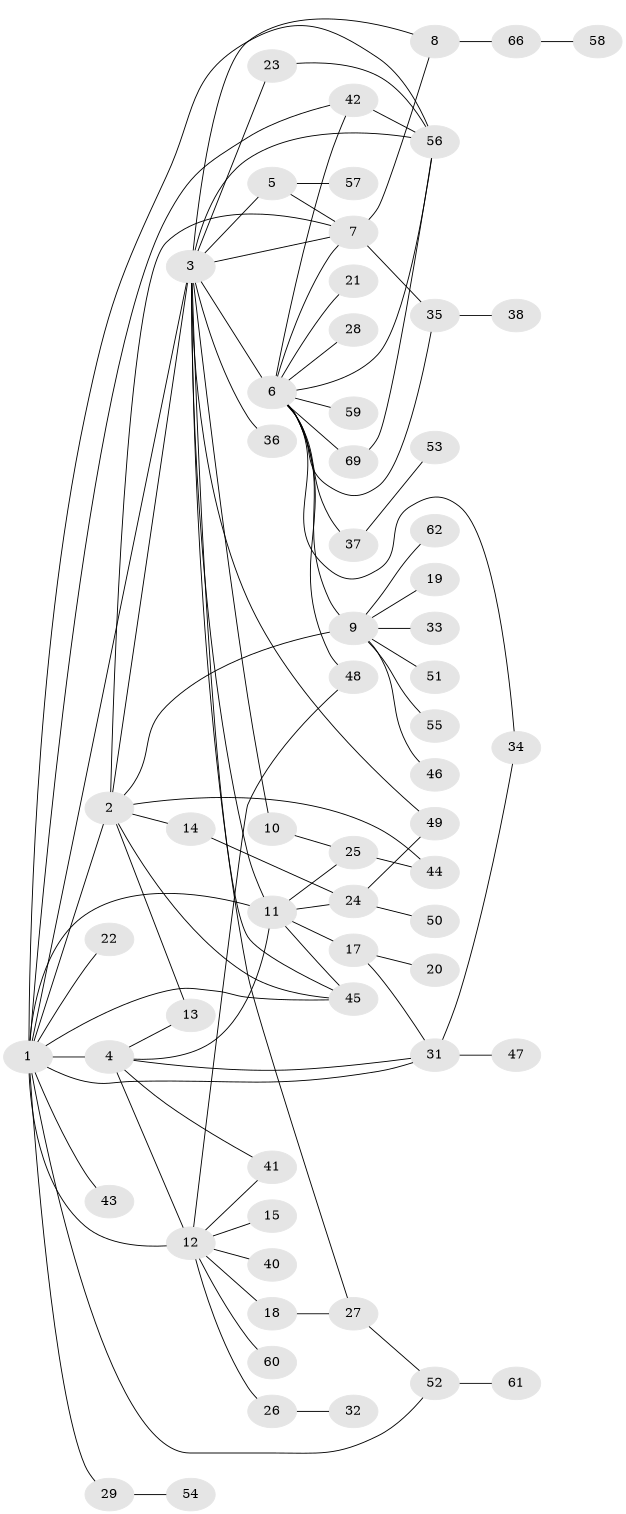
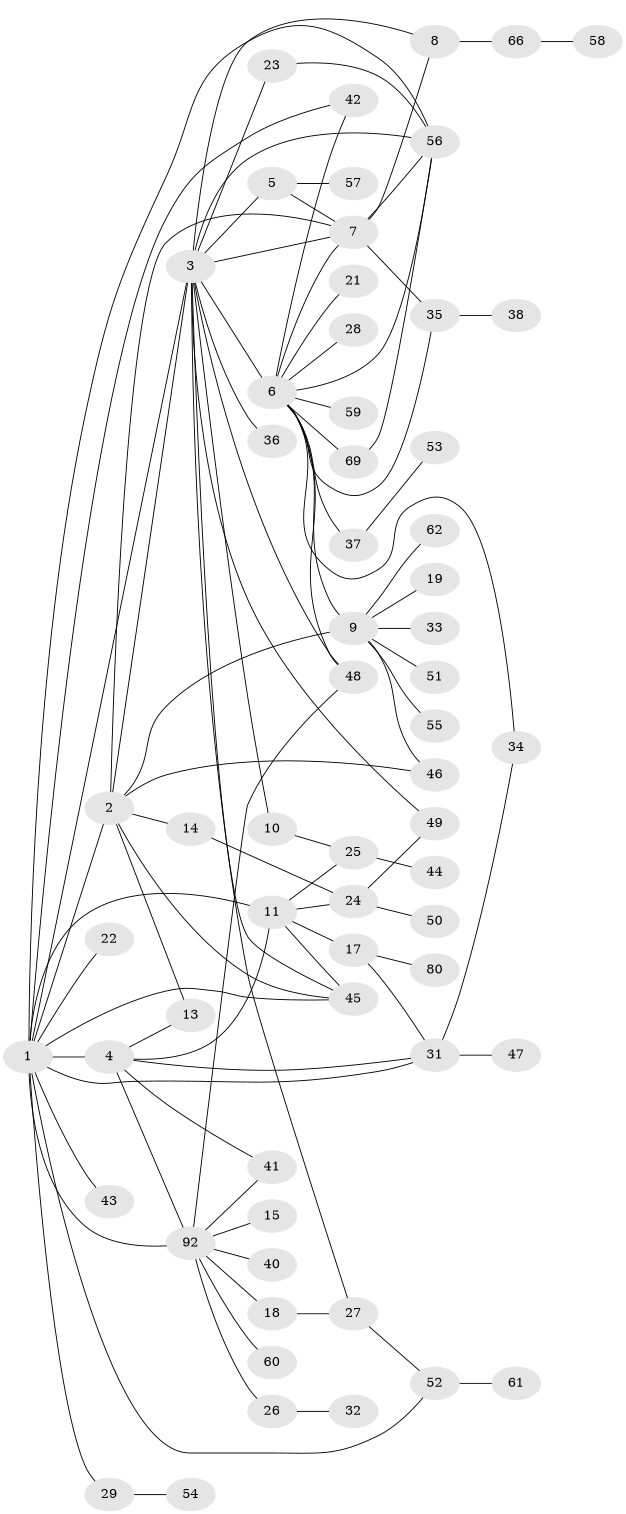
edge "42" -- "56": now "7" -- "56"
edge "3" -- "11": now "3" -- "48"
edge "2" -- "44": now "2" -- "46"
node "20": label "20" -> "80"
node "12": label "12" -> "92"
